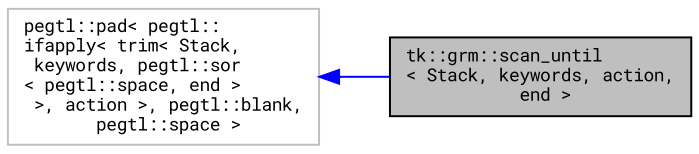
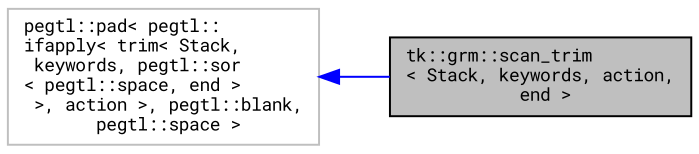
node "tk::grm::scan_until < Stack, keywords, action, end >": label "tk::grm::scan_until < Stack, keywords, action, end >" -> "tk::grm::scan_trim < Stack, keywords, action, end >"
